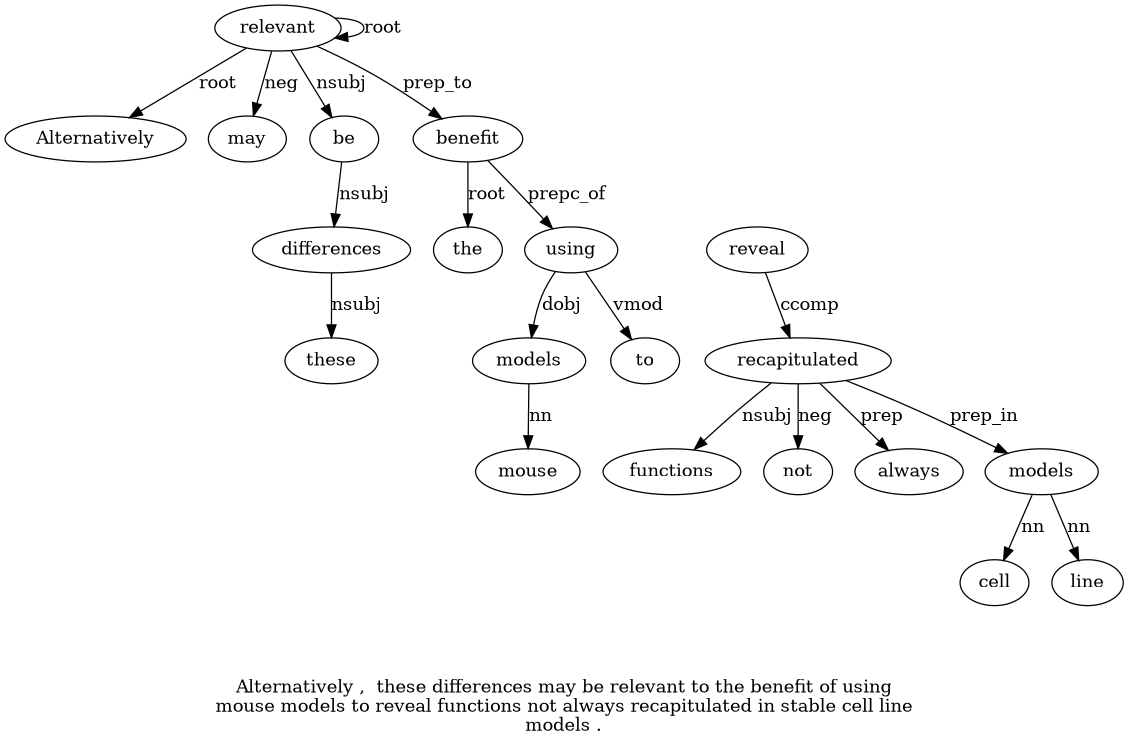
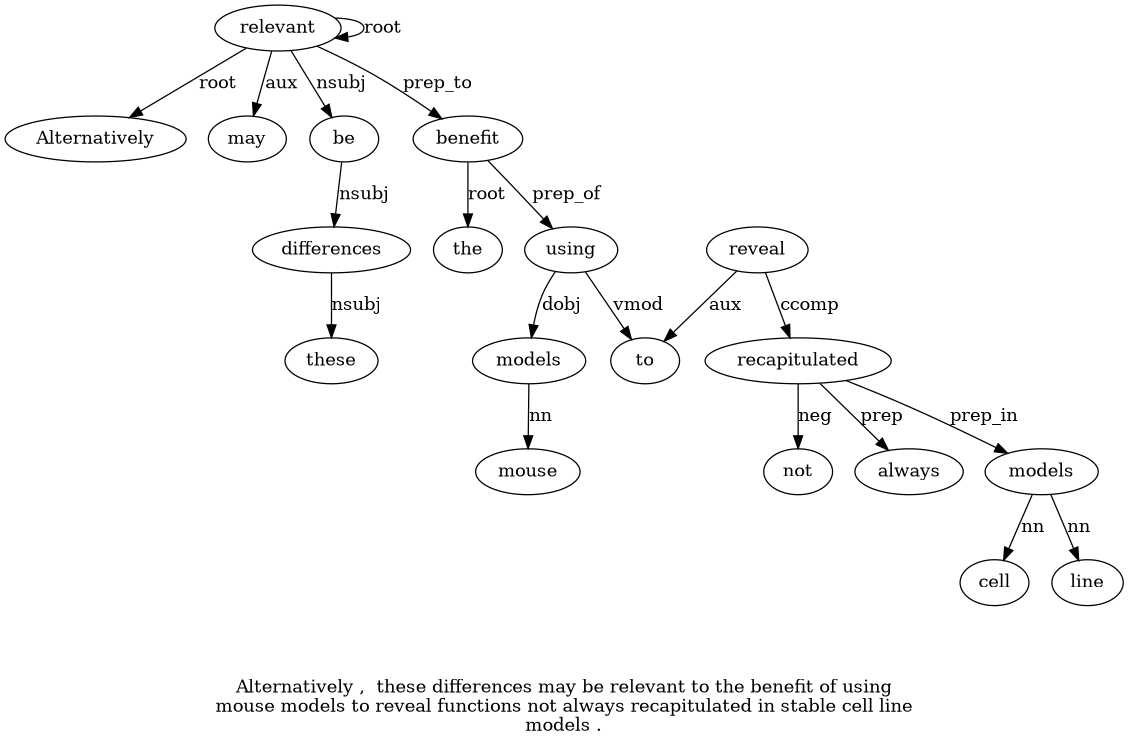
edge "relevant" -> "may": label "neg" -> "aux"
edge "benefit" -> "using": label "prepc_of" -> "prep_of"
edge "reveal" -> "to": added, label "aux"
node "functions": removed
